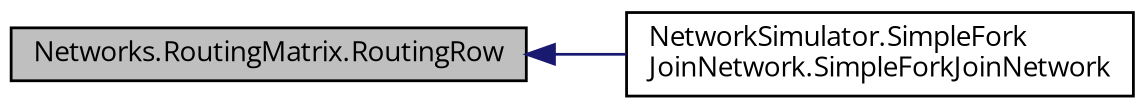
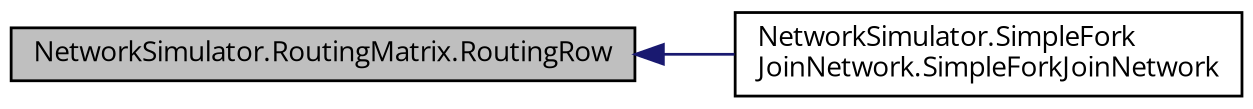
node "Networks.RoutingMatrix.RoutingRow": label "Networks.RoutingMatrix.RoutingRow" -> "NetworkSimulator.RoutingMatrix.RoutingRow"
